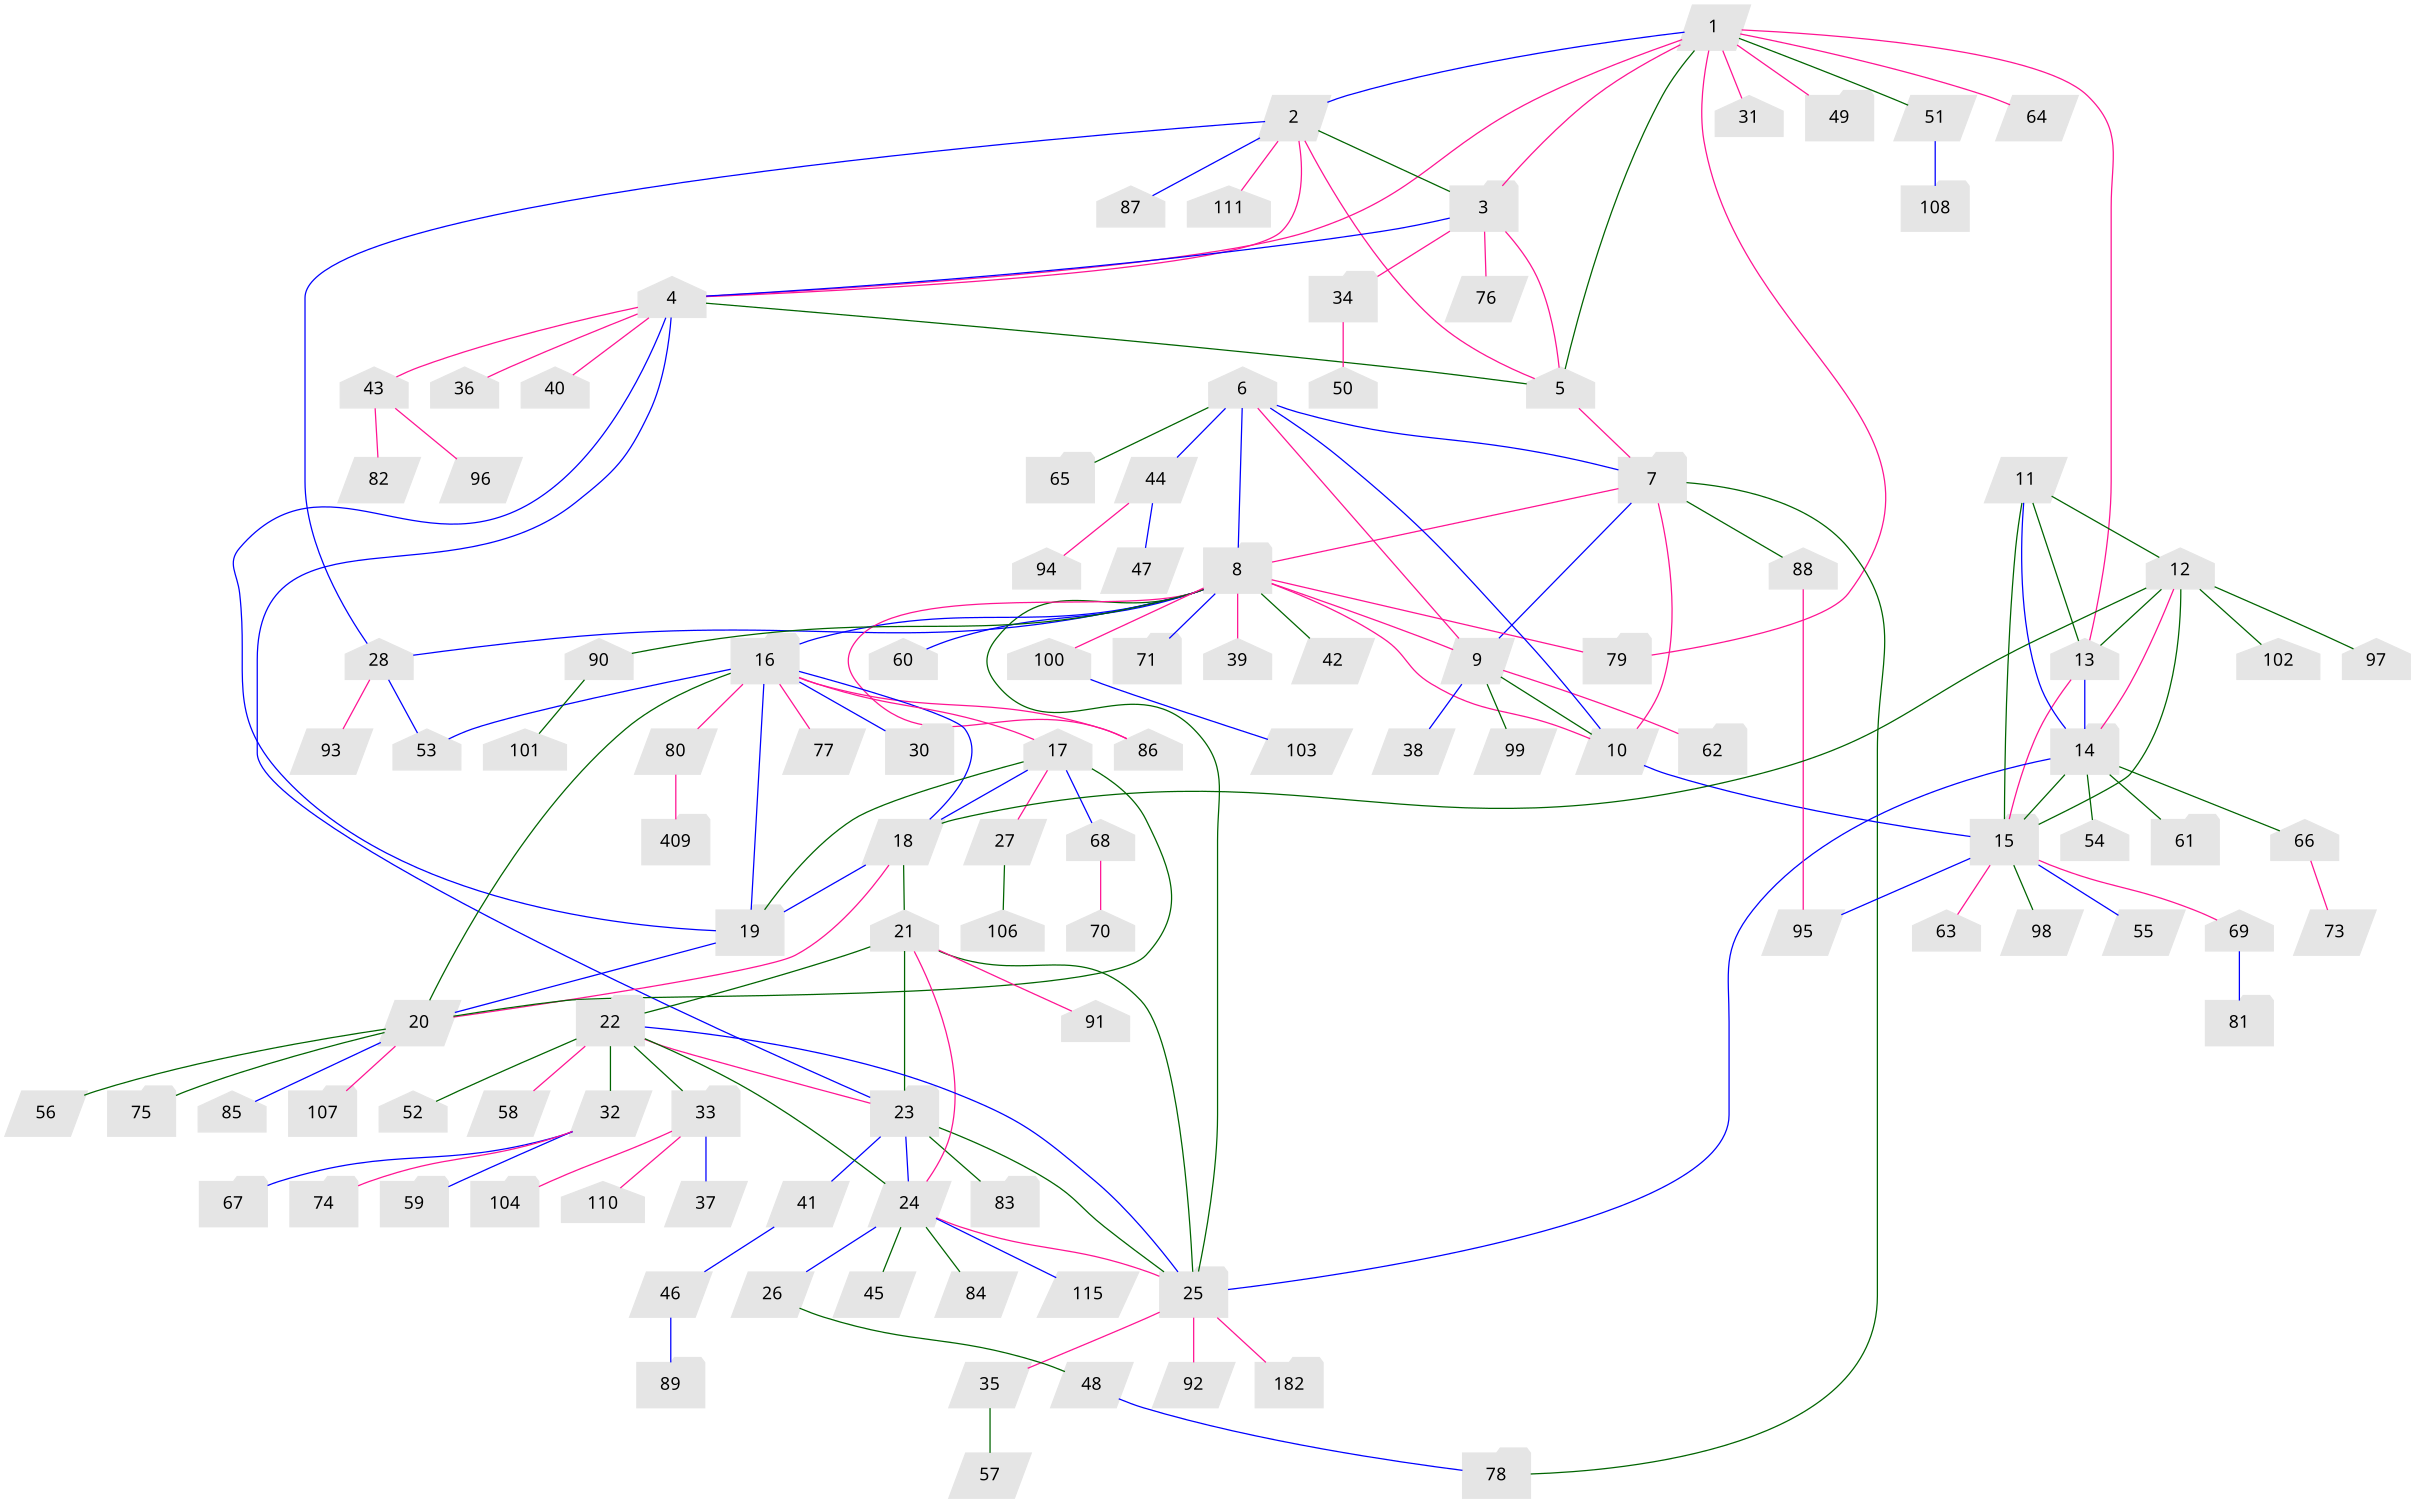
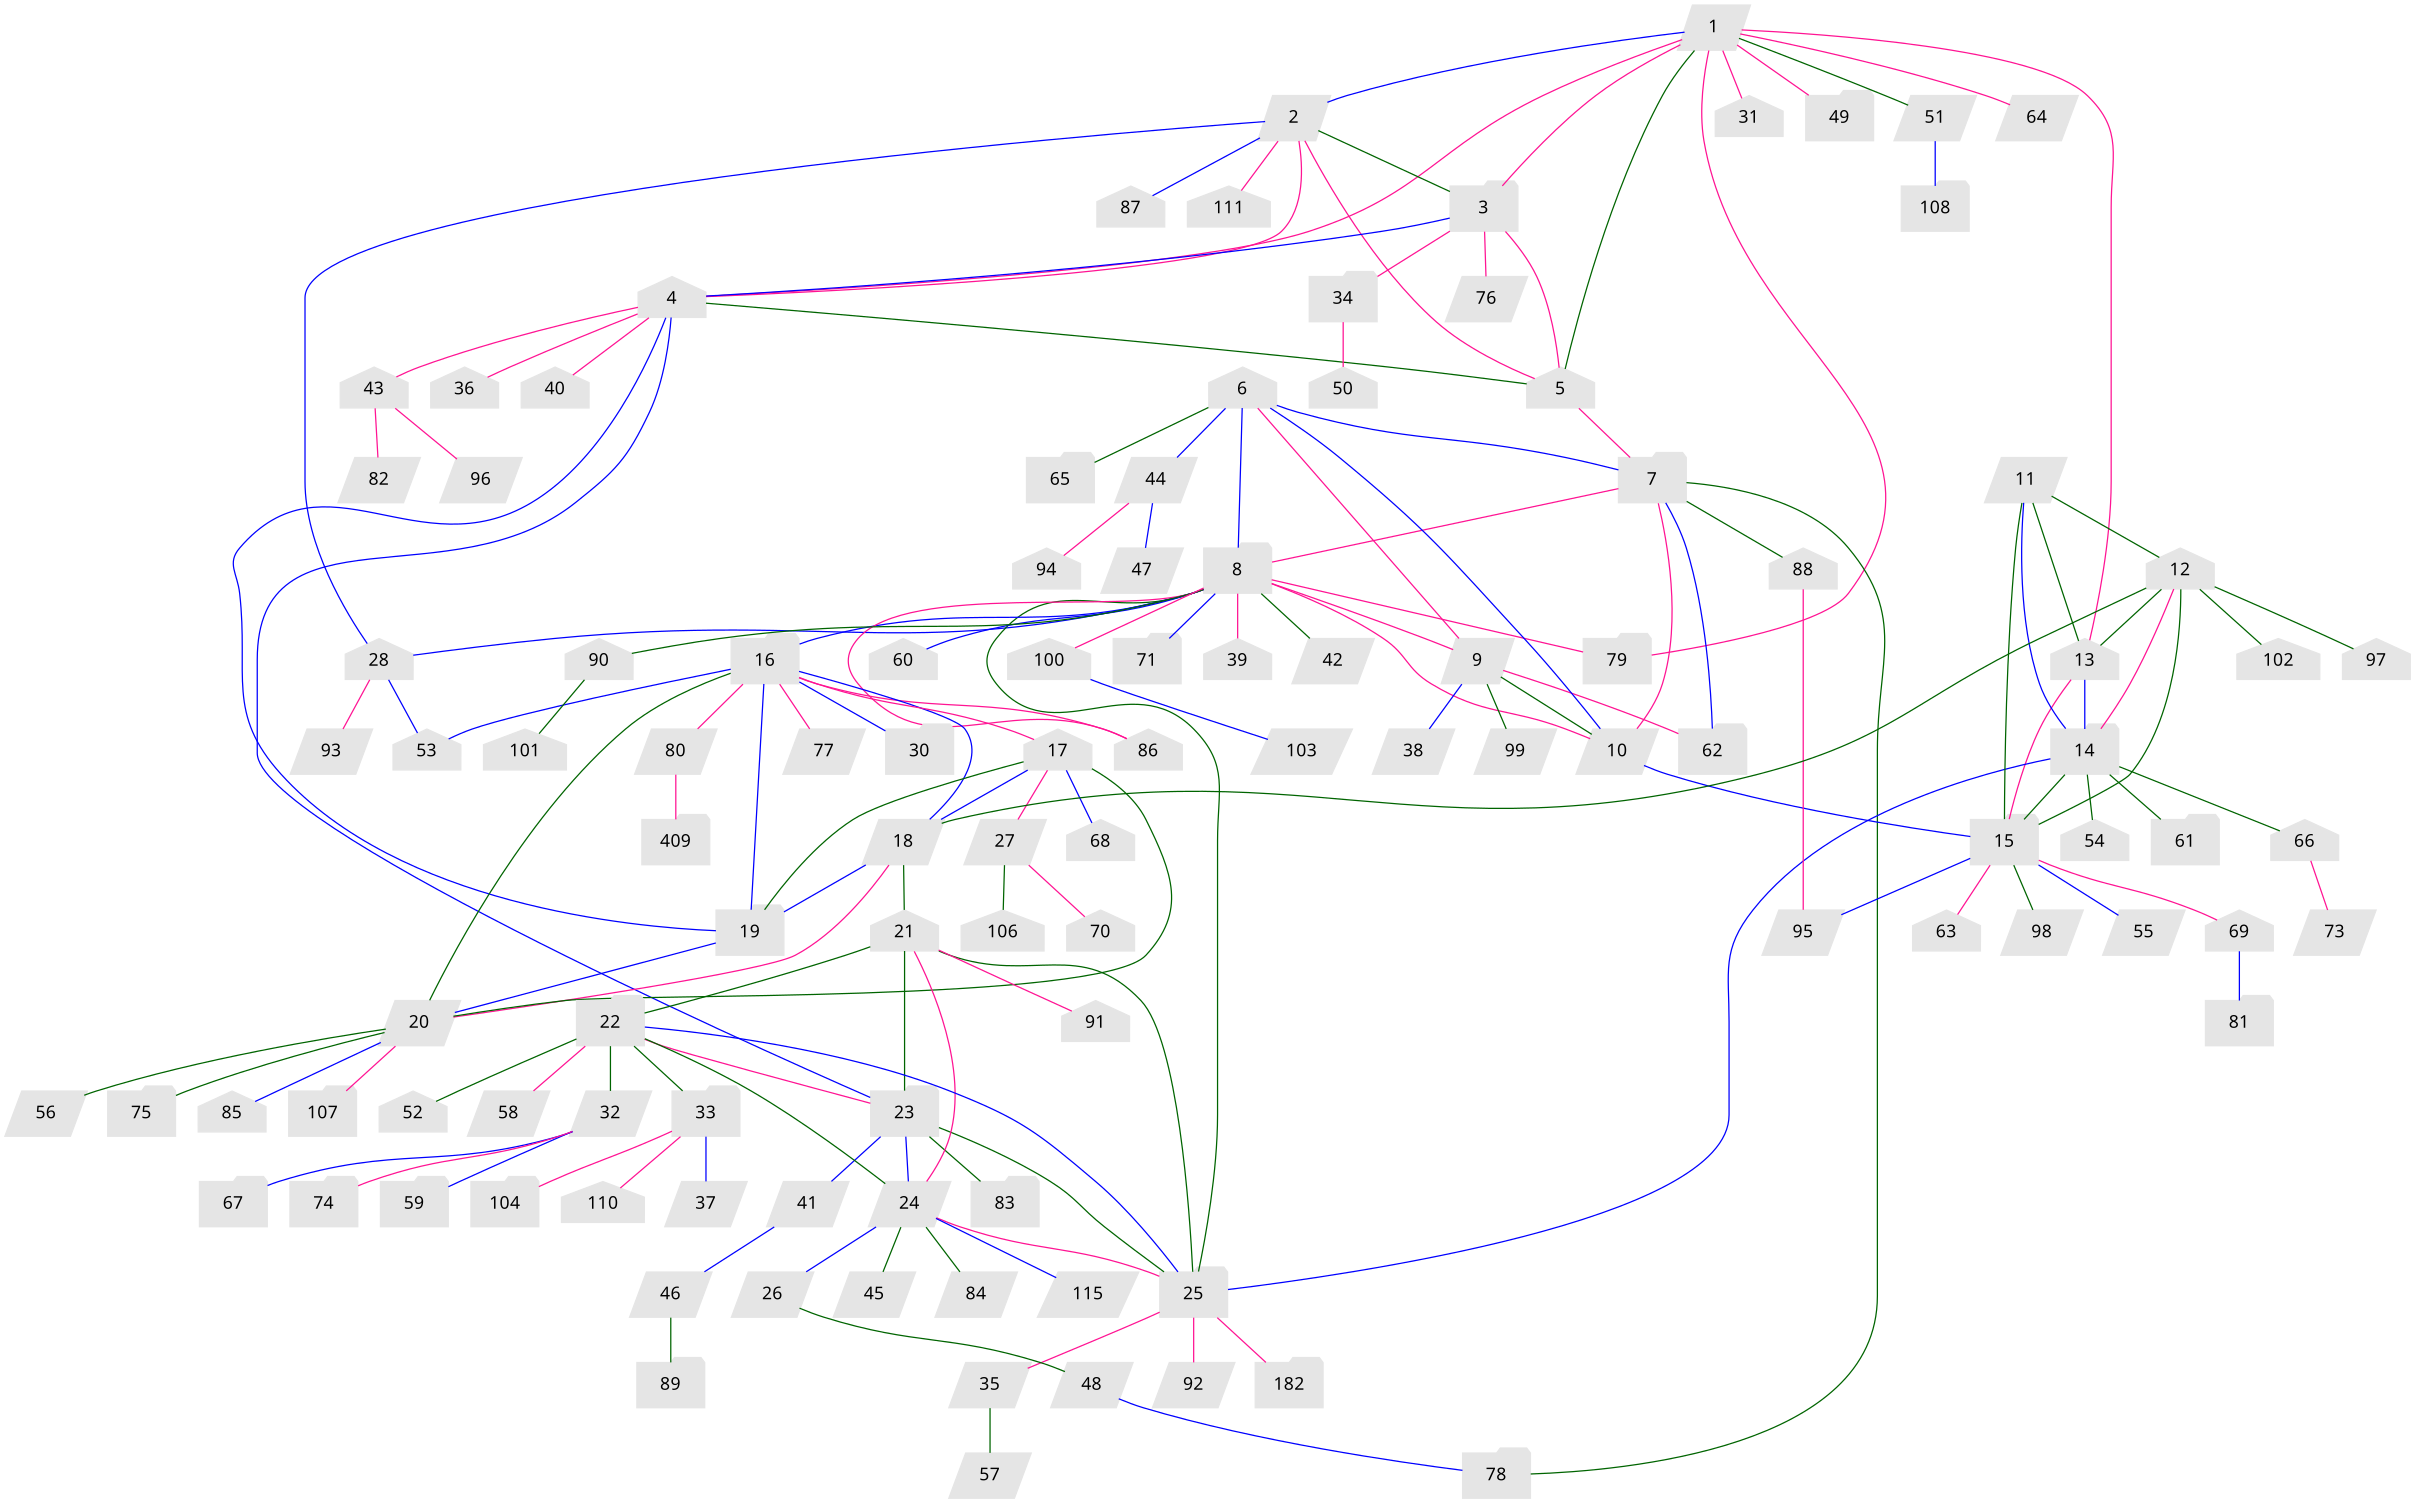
edge "7" -- "9": now "7" -- "62"
edge "68" -- "70": now "27" -- "70"
edge "46" -- "89": color blue -> darkgreen
